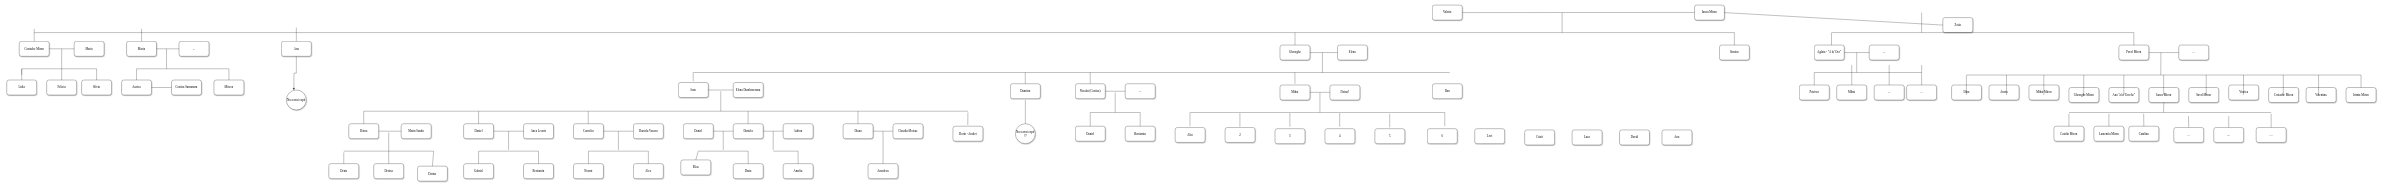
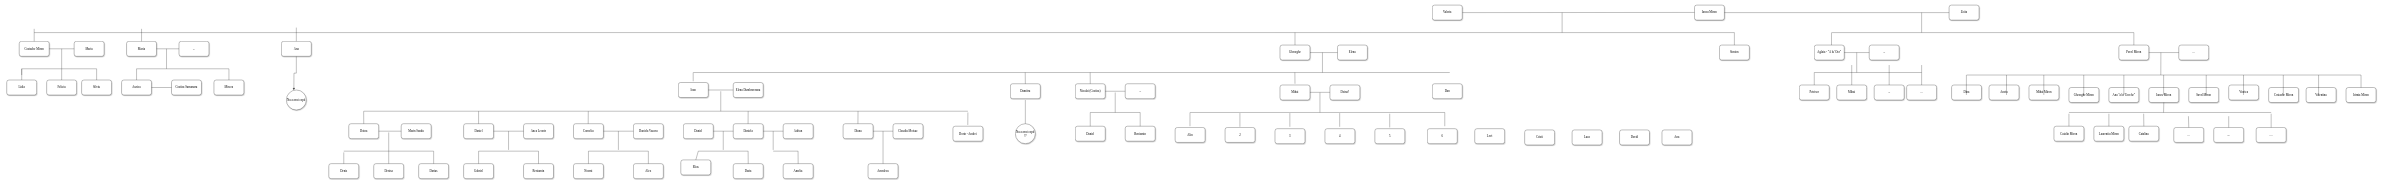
node "Zoita": moved (1959, 25) -> (1965, 13)
node "Darius": moved (431, 174) -> (433, 171)
